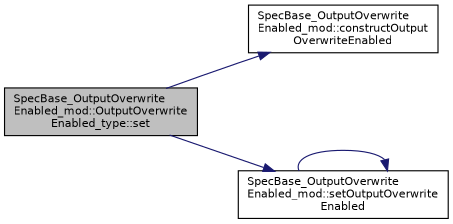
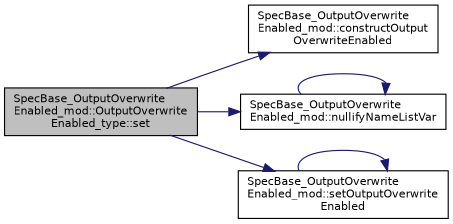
node "SpecBase_OutputOverwrite Enabled_mod::nullifyNameListVar": added
